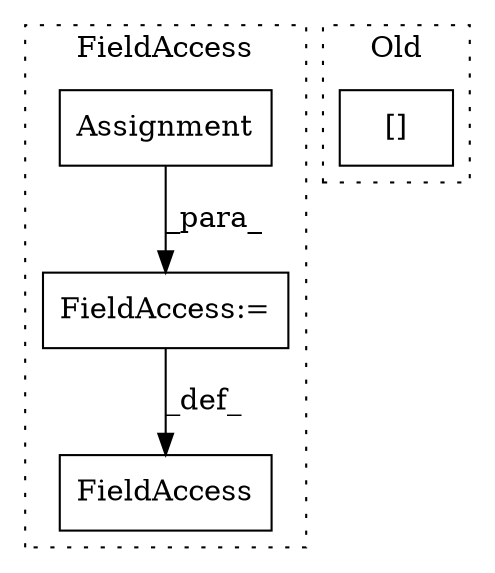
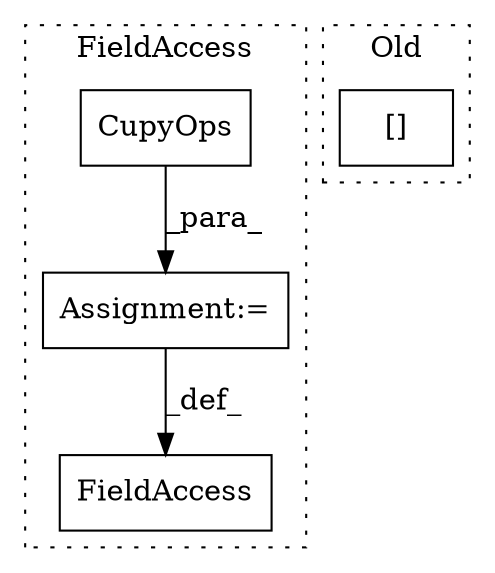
node "Assignment": label "Assignment" -> "CupyOps"
node "FieldAccess:=": label "FieldAccess:=" -> "Assignment:="
